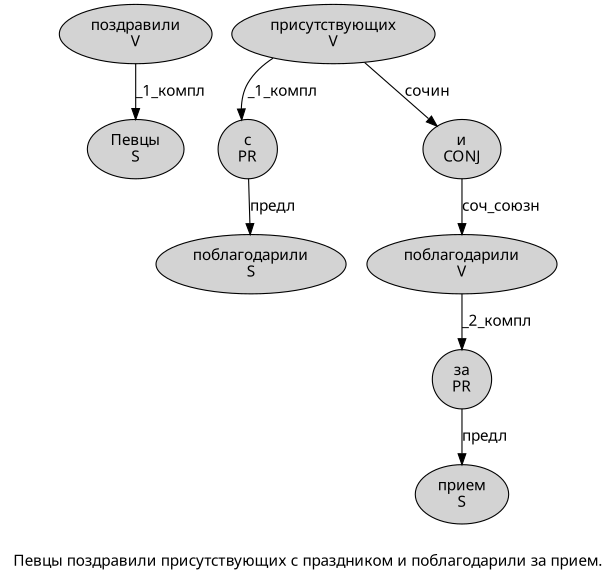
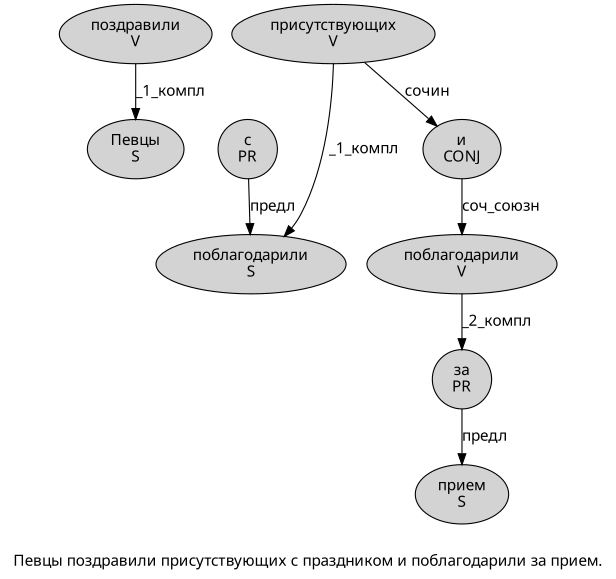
edge "присутствующих V" -> "с PR": now "присутствующих V" -> "поблагодарили S"
